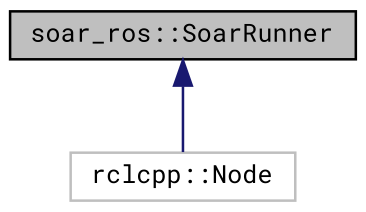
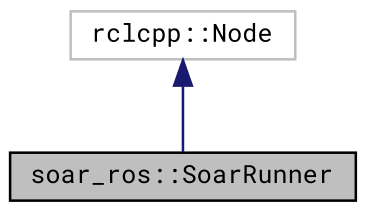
edge "rclcpp::Node" -> "soar_ros::SoarRunner": reversed
